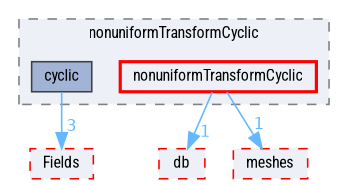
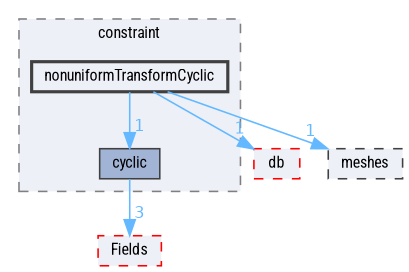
cluster "nonuniformTransformCyclic": label "nonuniformTransformCyclic" -> "constraint"
node "nonuniformTransformCyclic": color red -> grey25
edge "nonuniformTransformCyclic" -> "cyclic": added
node "meshes": color red -> grey25
